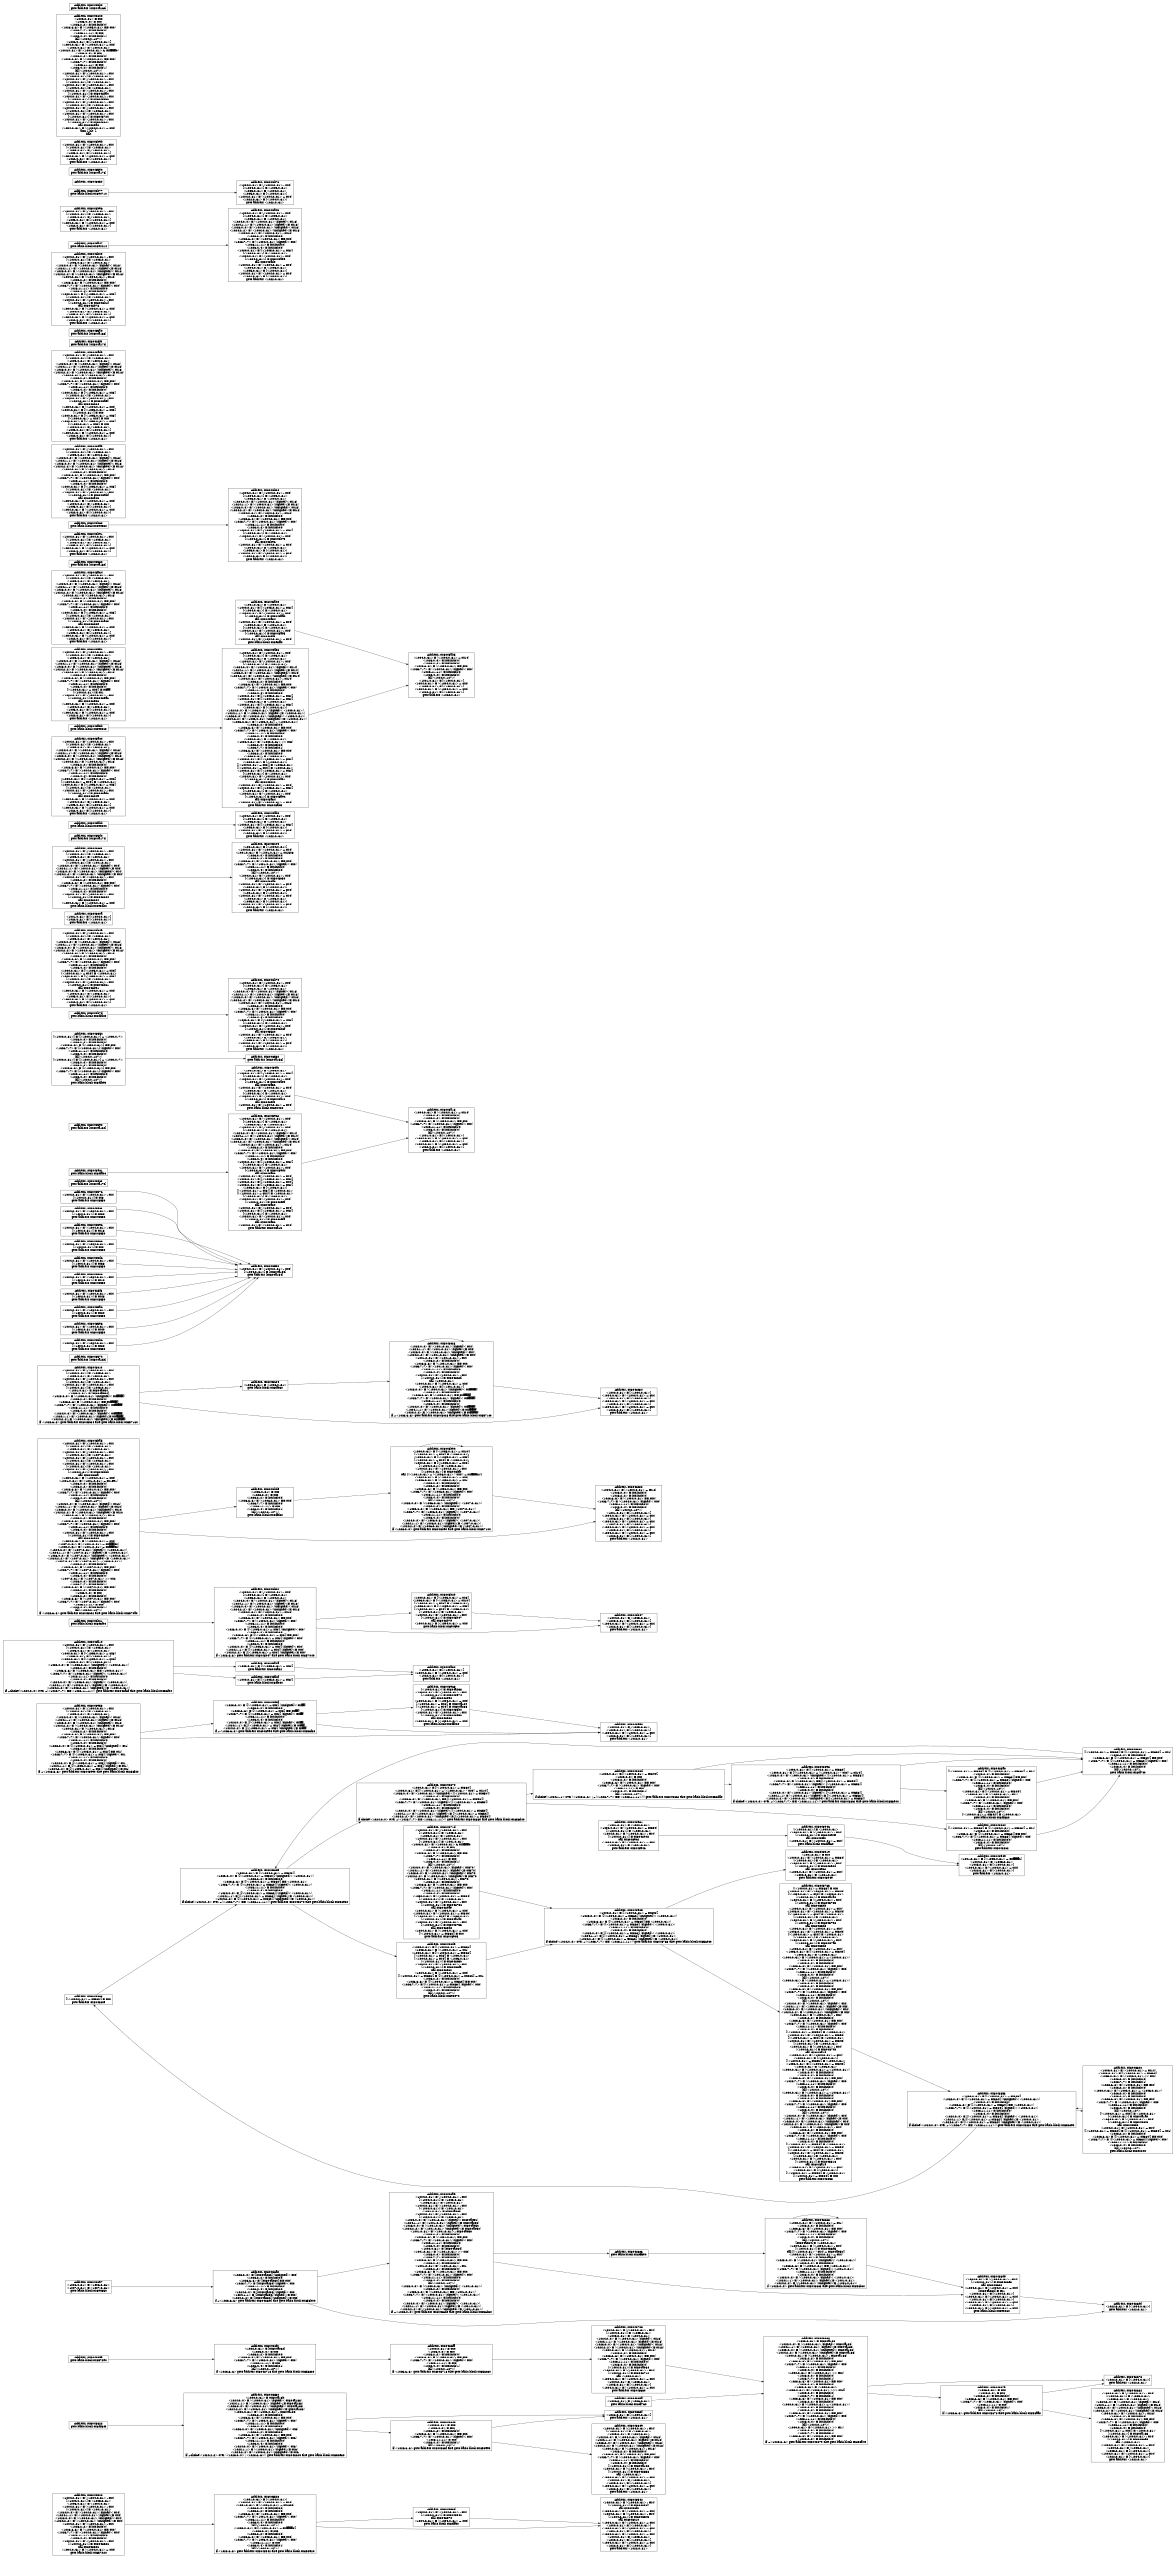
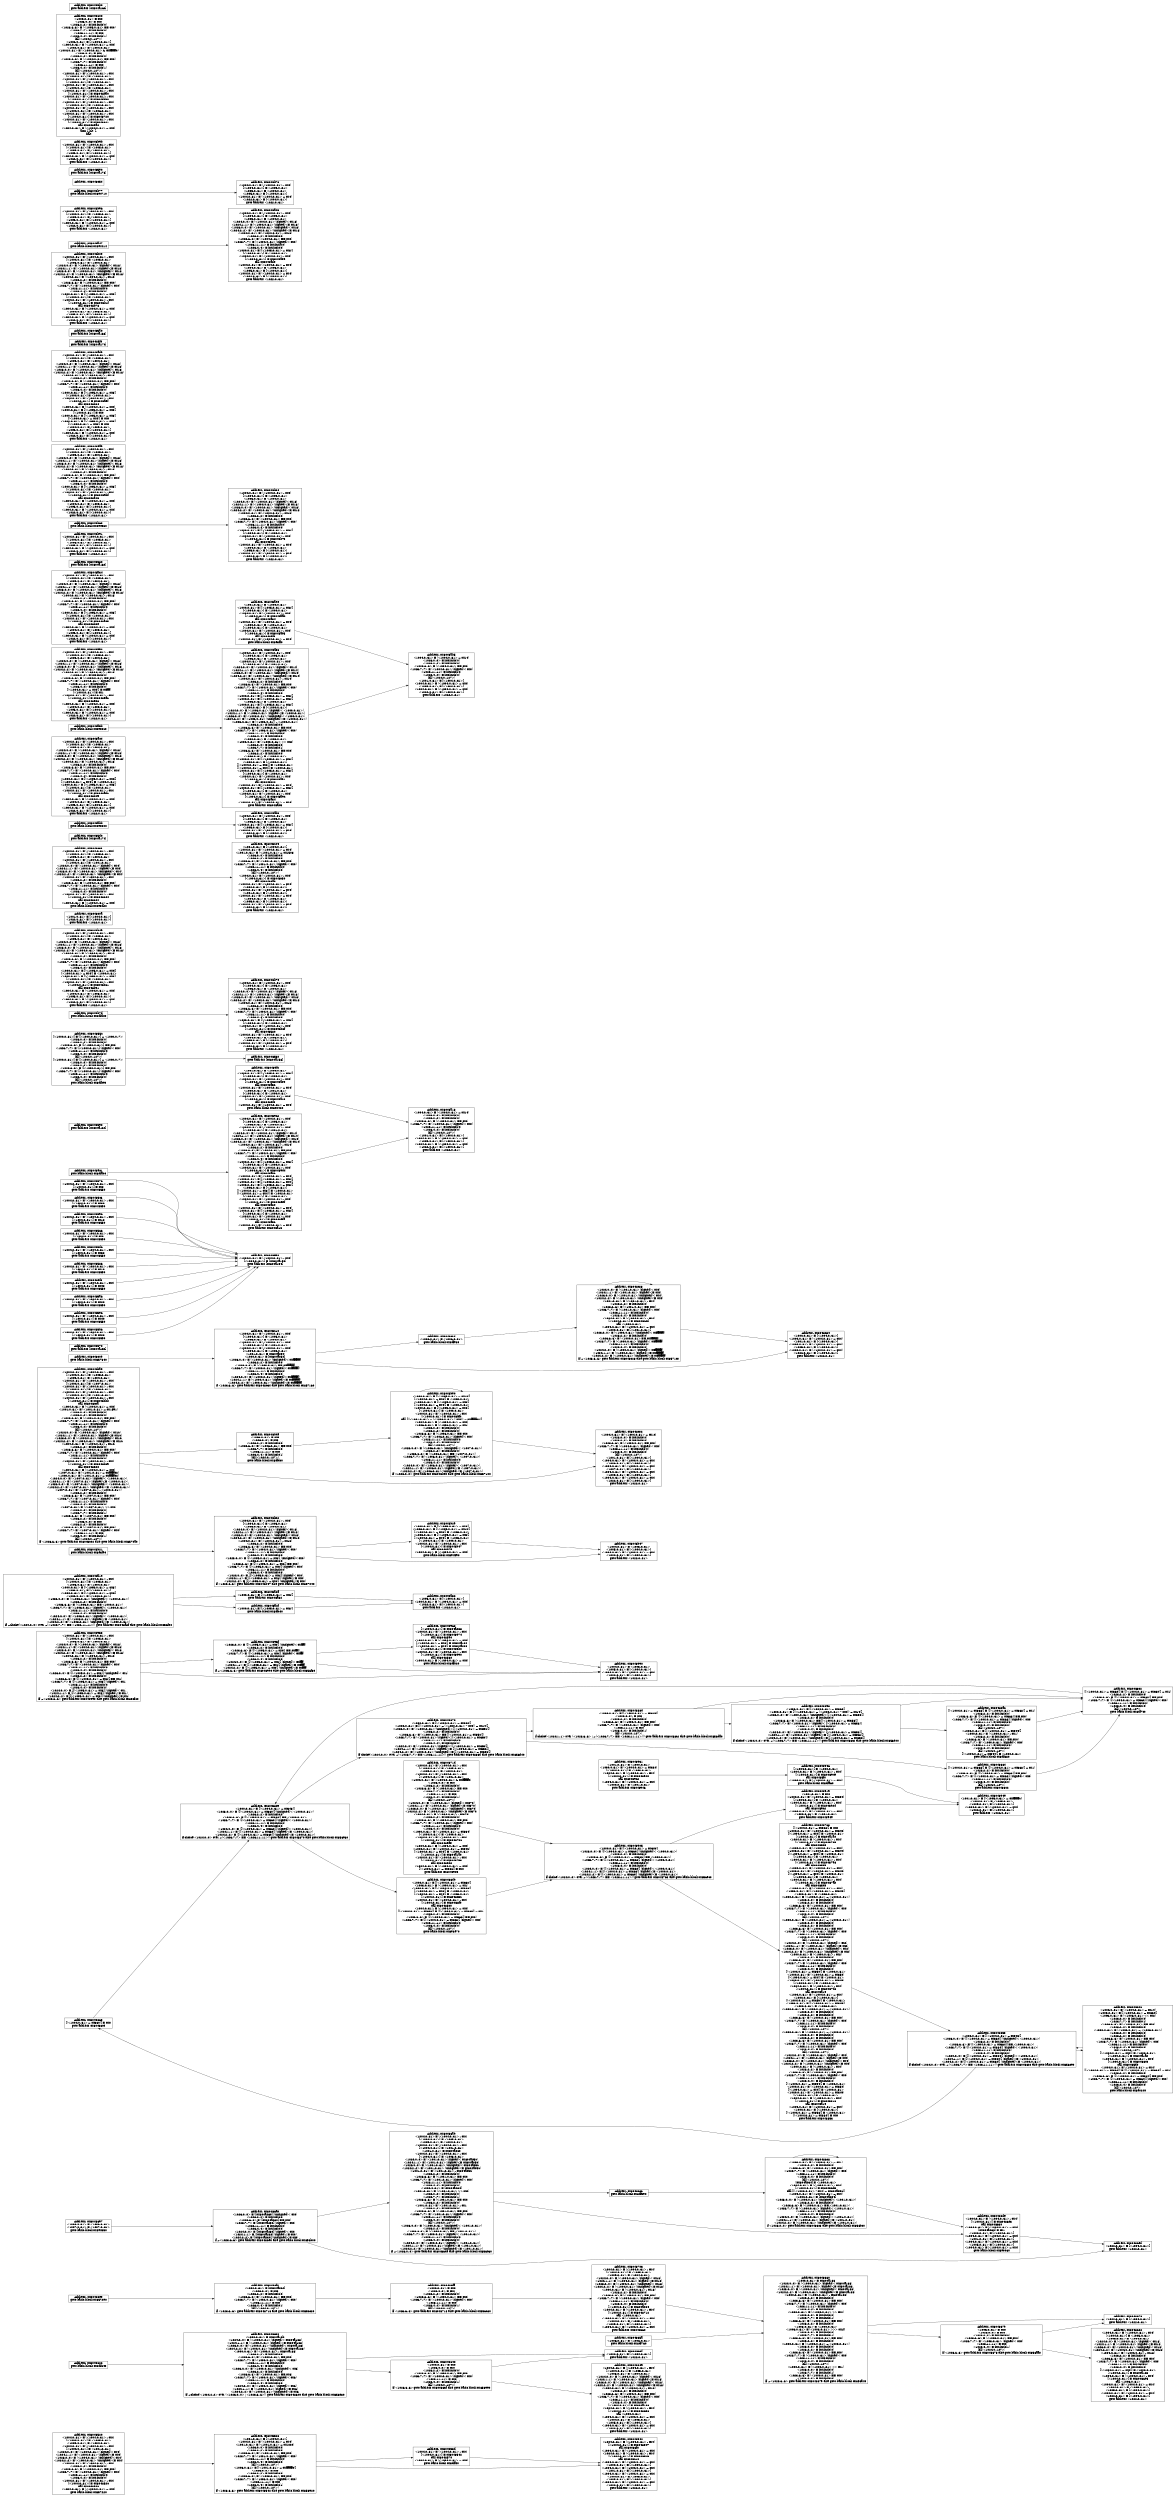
node "Address: 0x80485c0 goto address [0x804a170]": removed
node "Address: 0x8048c0e goto basic block 0x857340": added
